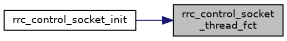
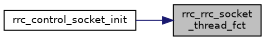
node "rrc_control_socket _thread_fct": label "rrc_control_socket _thread_fct" -> "rrc_rrc_socket _thread_fct"
